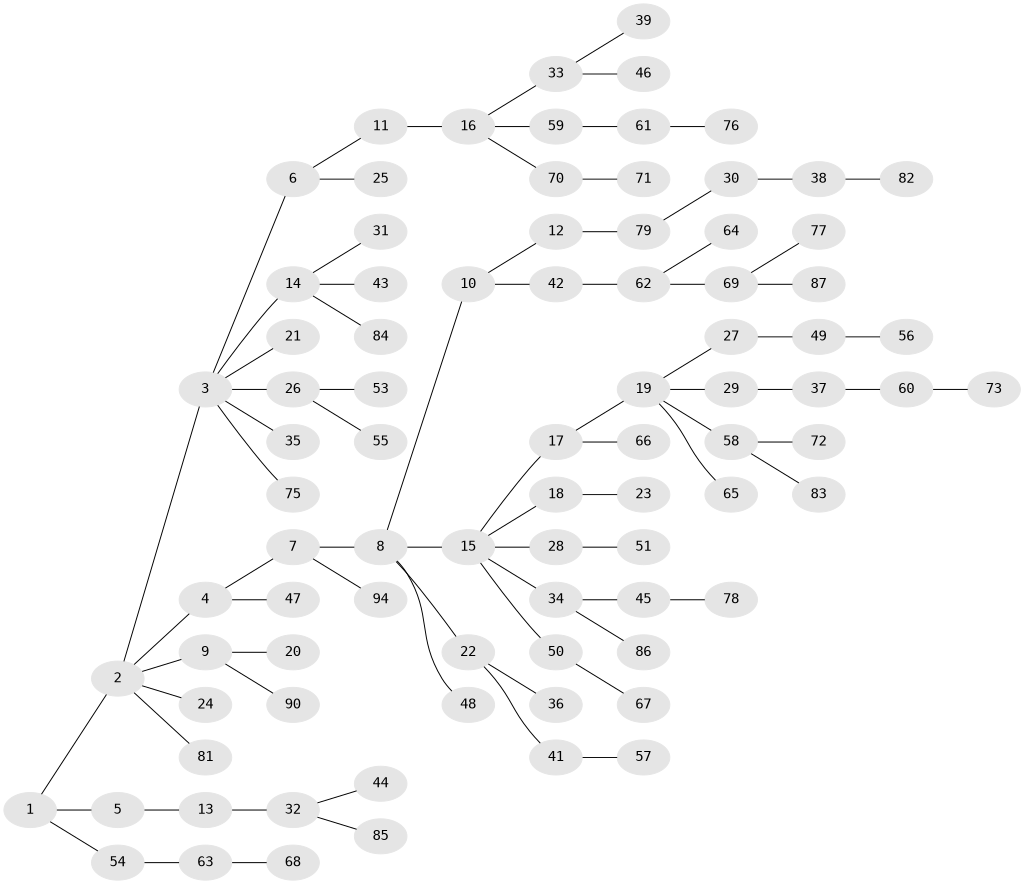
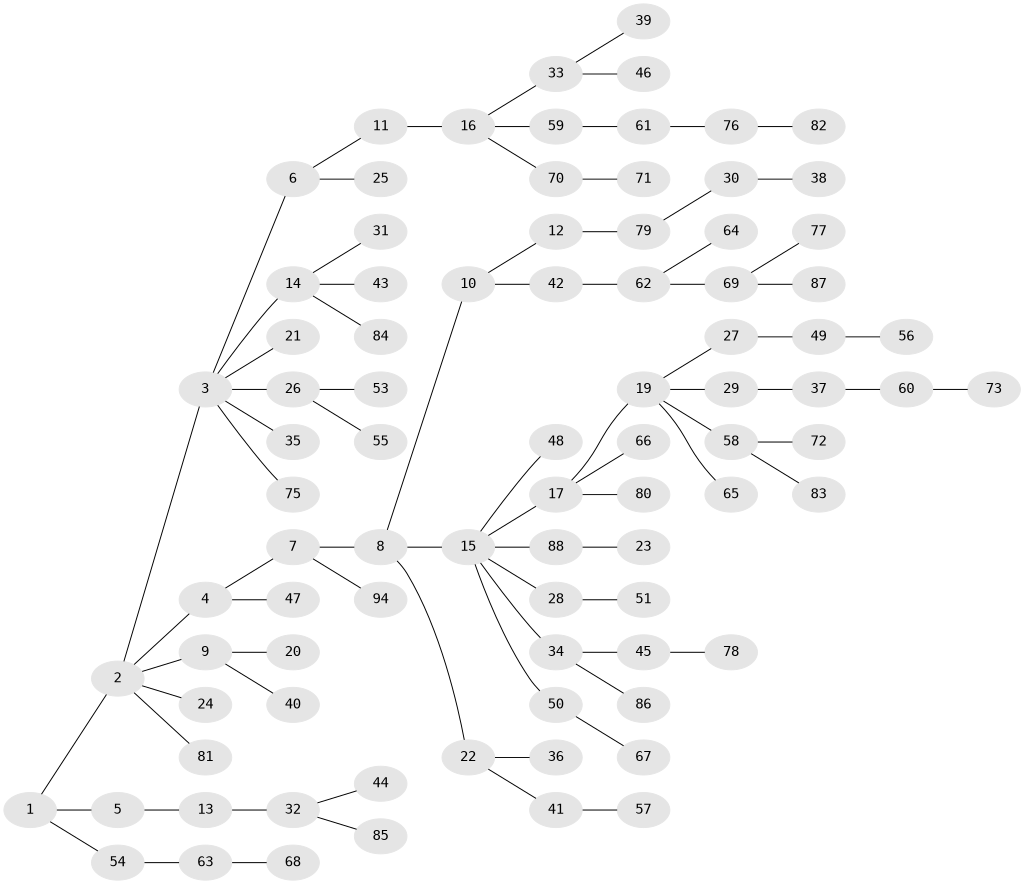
edge "38" -- "82": now "76" -- "82"
node "18": label "18" -> "88"
node "80": added
edge "8" -- "48": now "15" -- "48"
node "90": label "90" -> "40"
